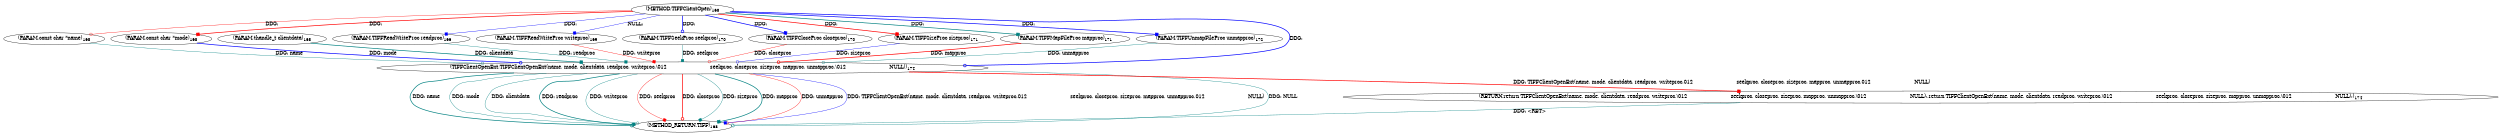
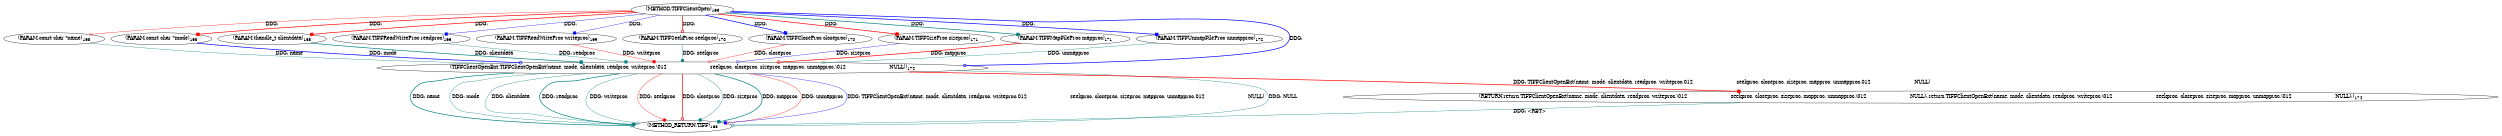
edge "(METHOD,TIFFClientOpen)" -> "(PARAM,thandle_t clientdata)": added, label "DDG:"
edge "(METHOD,TIFFClientOpen)" -> "(PARAM,TIFFSeekProc seekproc)": color blue -> red
edge "(METHOD,TIFFClientOpen)" -> "(PARAM,TIFFReadWriteProc writeproc)": label "NULL: " -> "DDG: "
